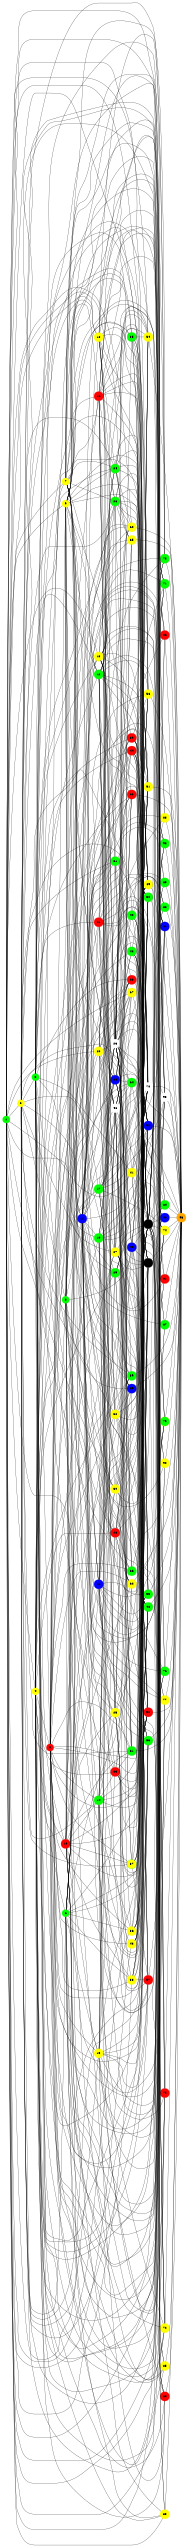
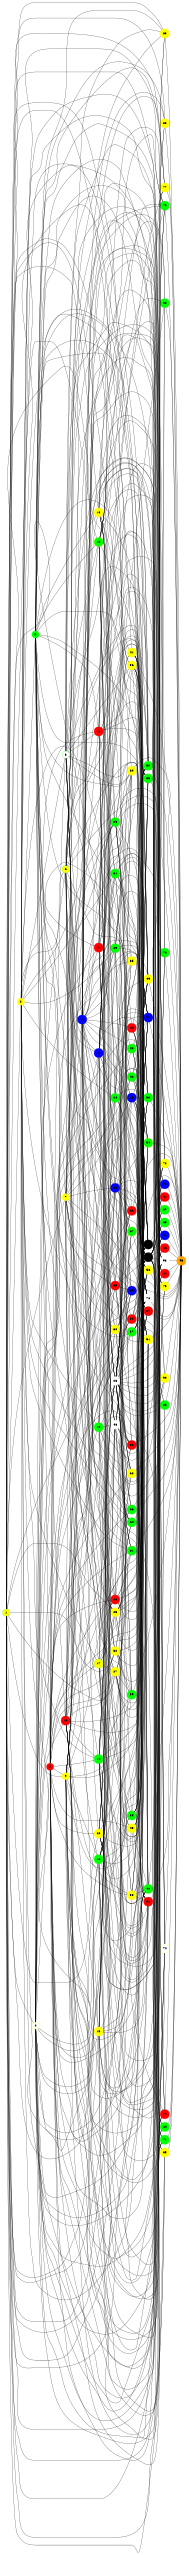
edge "98" -- "2": removed
node "54": fillcolor yellow -> green
edge "35" -- "2": removed
node "13": fillcolor yellow -> green
edge "65" -- "95": now "41" -- "95"
edge "13" -- "70": now "3" -- "70"
edge "60" -- "29": added
edge "31" -- "49": added
node "67": fillcolor yellow -> green
node "1": fillcolor green -> yellow
edge "24" -- "14": now "24" -- "15"
edge "12" -- "77": removed
node "17": fillcolor green -> yellow
edge "50" -- "30": now "50" -- "29"
node "74": fillcolor yellow -> white
edge "6" -- "27": added
node "8": fillcolor green -> white
edge "17" -- "62": now "1" -- "62"
node "79": fillcolor green -> yellow
edge "23" -- "43": added
node "4": fillcolor yellow -> white
node "37": fillcolor yellow -> green
node "6": fillcolor green -> yellow
edge "1" -- "85": added
